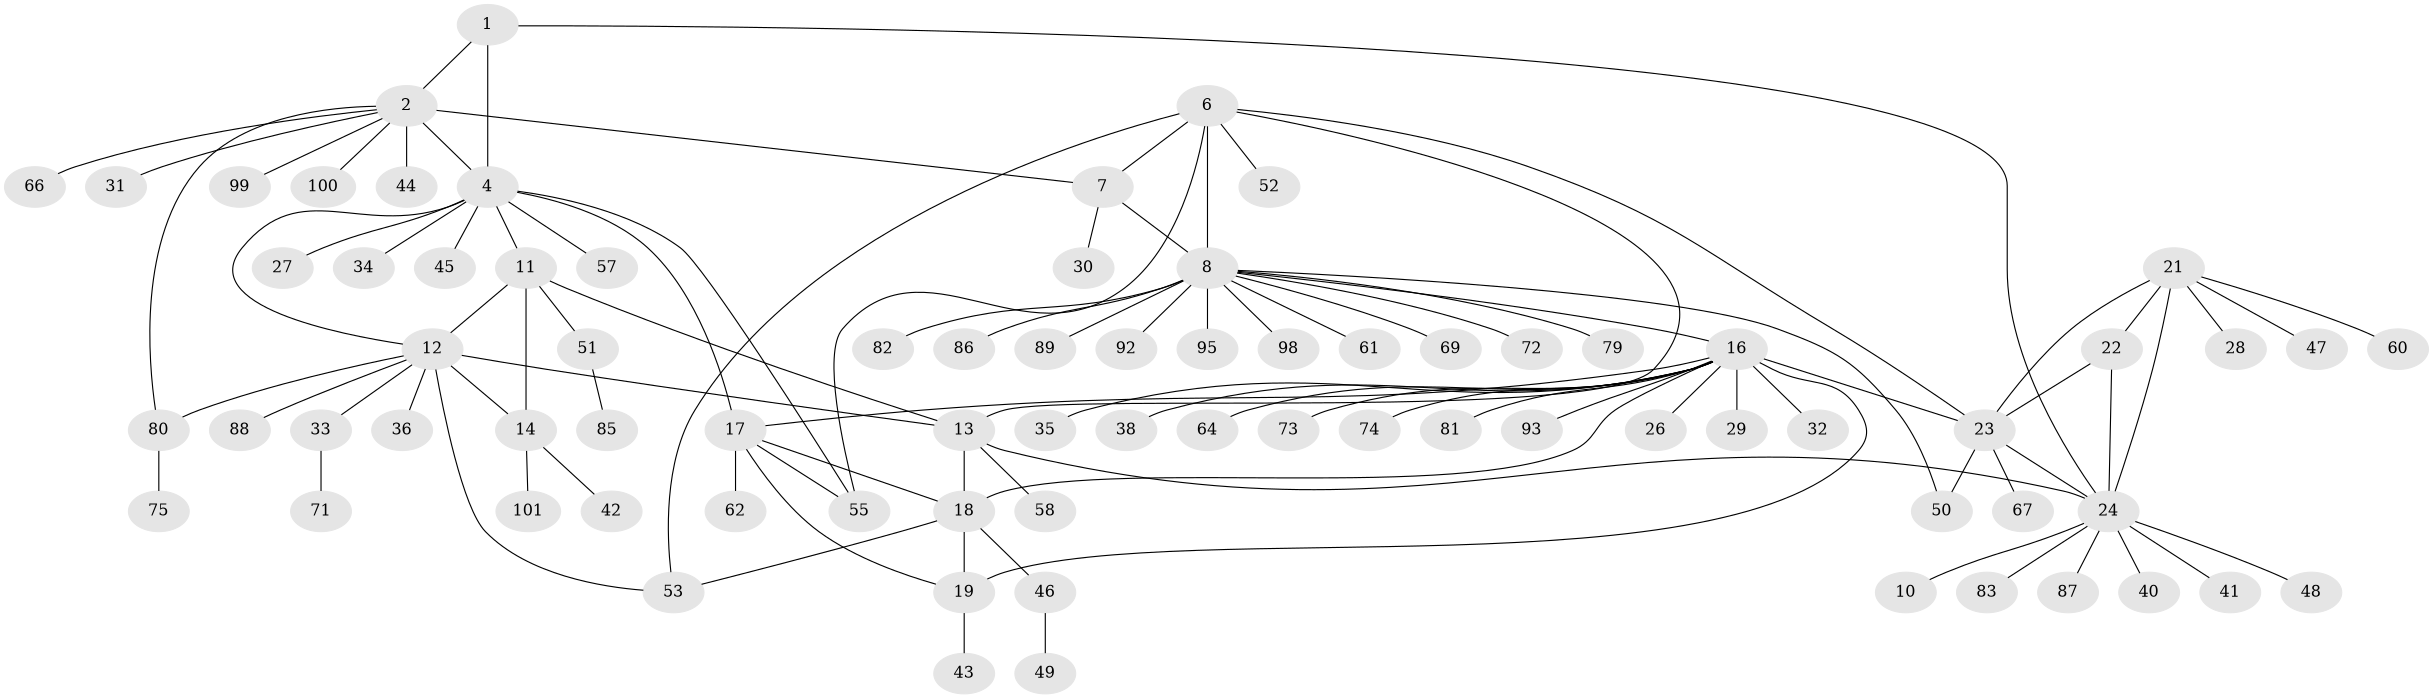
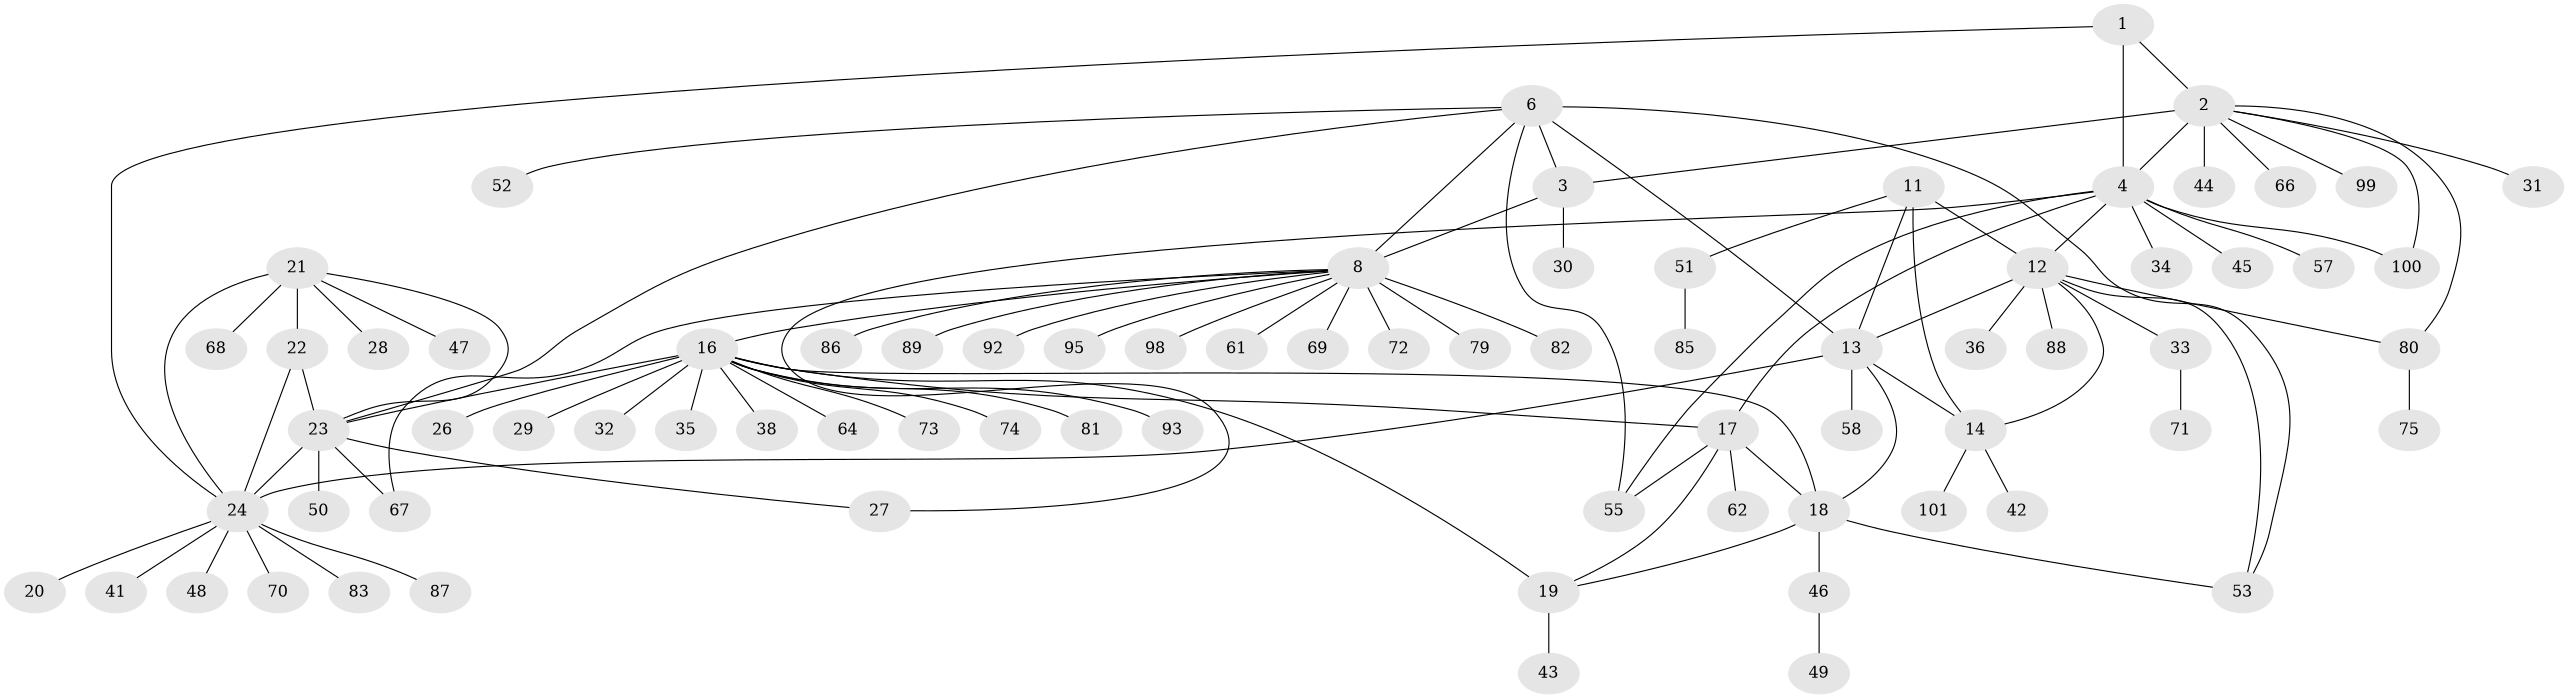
node "7": label "7" -> "3"
edge "4" -- "11": now "4" -- "100"
edge "8" -- "50": now "8" -- "67"
node "60": label "60" -> "68"
edge "13" -- "14": added
edge "23" -- "27": added
node "10": label "10" -> "70"
node "40": label "40" -> "20"
